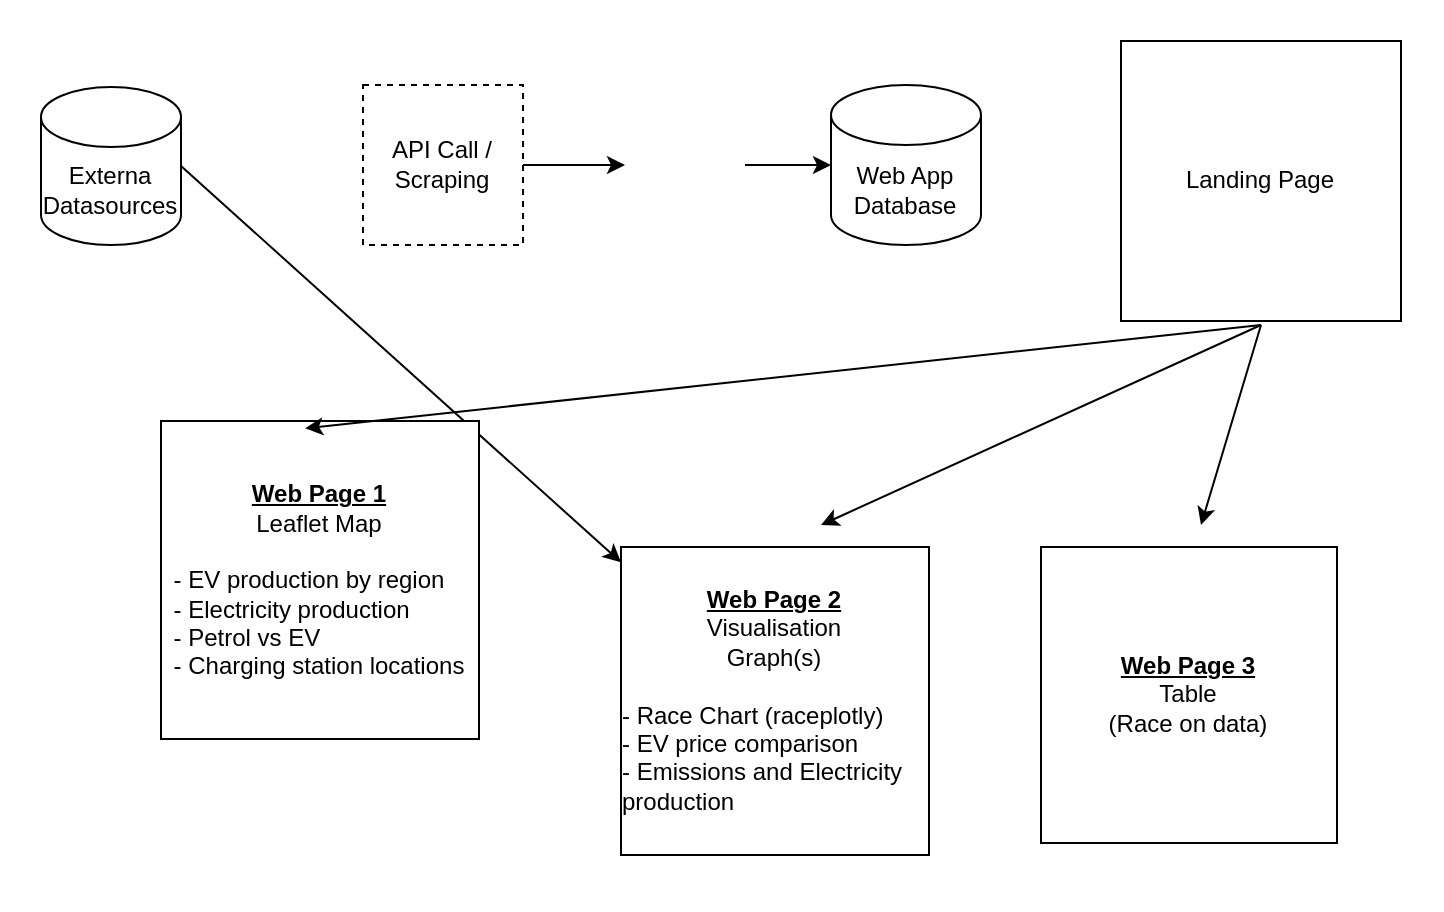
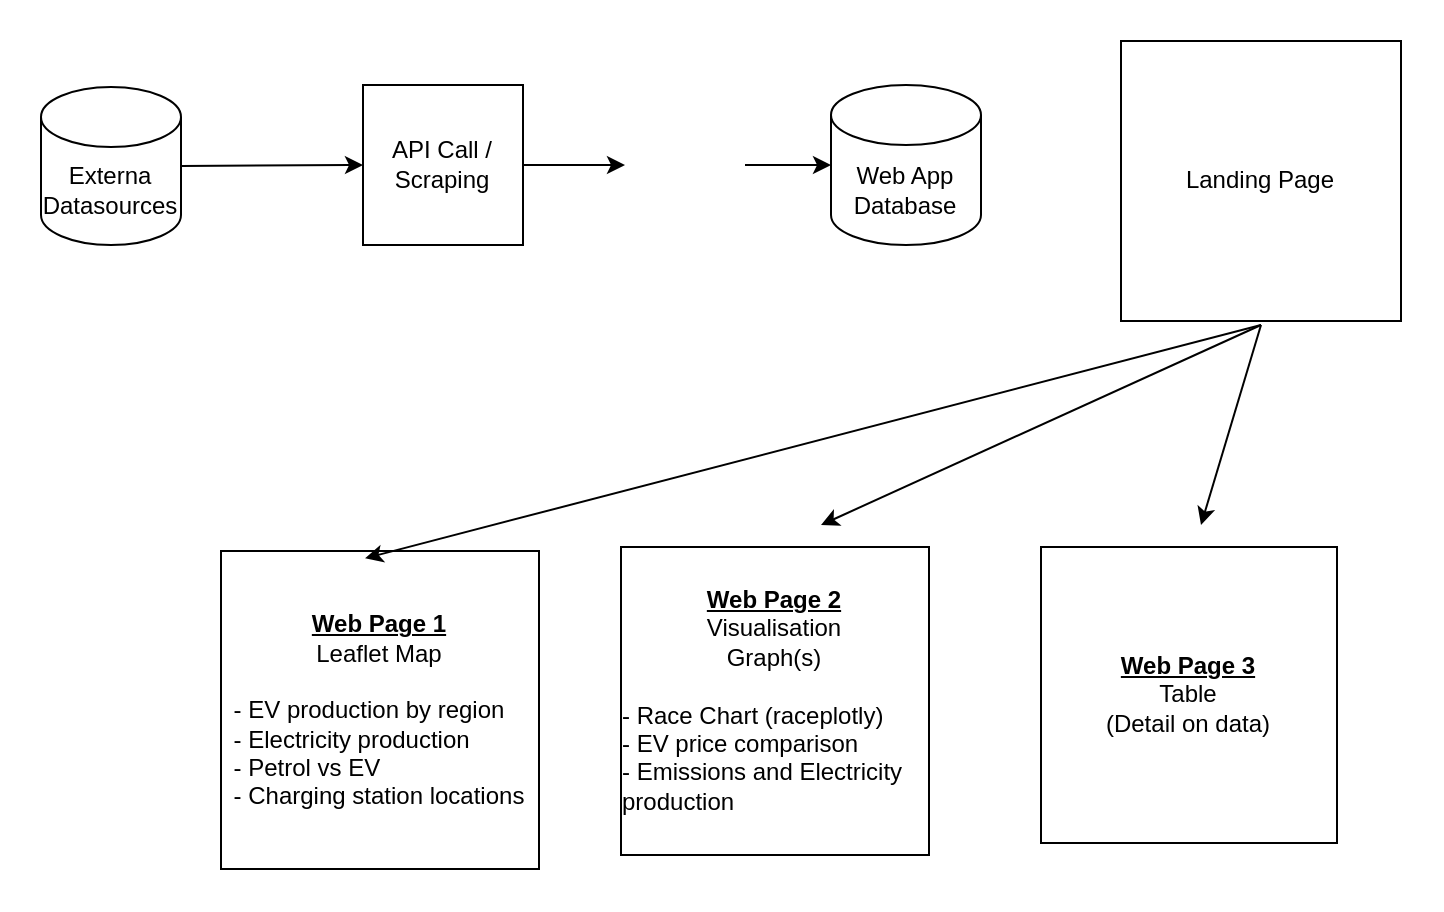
node "API Call / Scraping": style dashed -> solid
edge "Externa Datasources" -> "Web Page 2 Visualisation Graph(s) - Race Chart (raceplotly) - EV price comparison - Emissions and Electricity production": now "Externa Datasources" -> "API Call / Scraping"
node "Web Page 1 Leaflet Map - EV production by region - Electricity production - Petrol vs EV - Charging station locations": moved (320, 580) -> (380, 710)
node "Web Page 3 Table (Race on data)": label "Web Page 3 Table (Race on data)" -> "Web Page 3 Table (Detail on data)"
